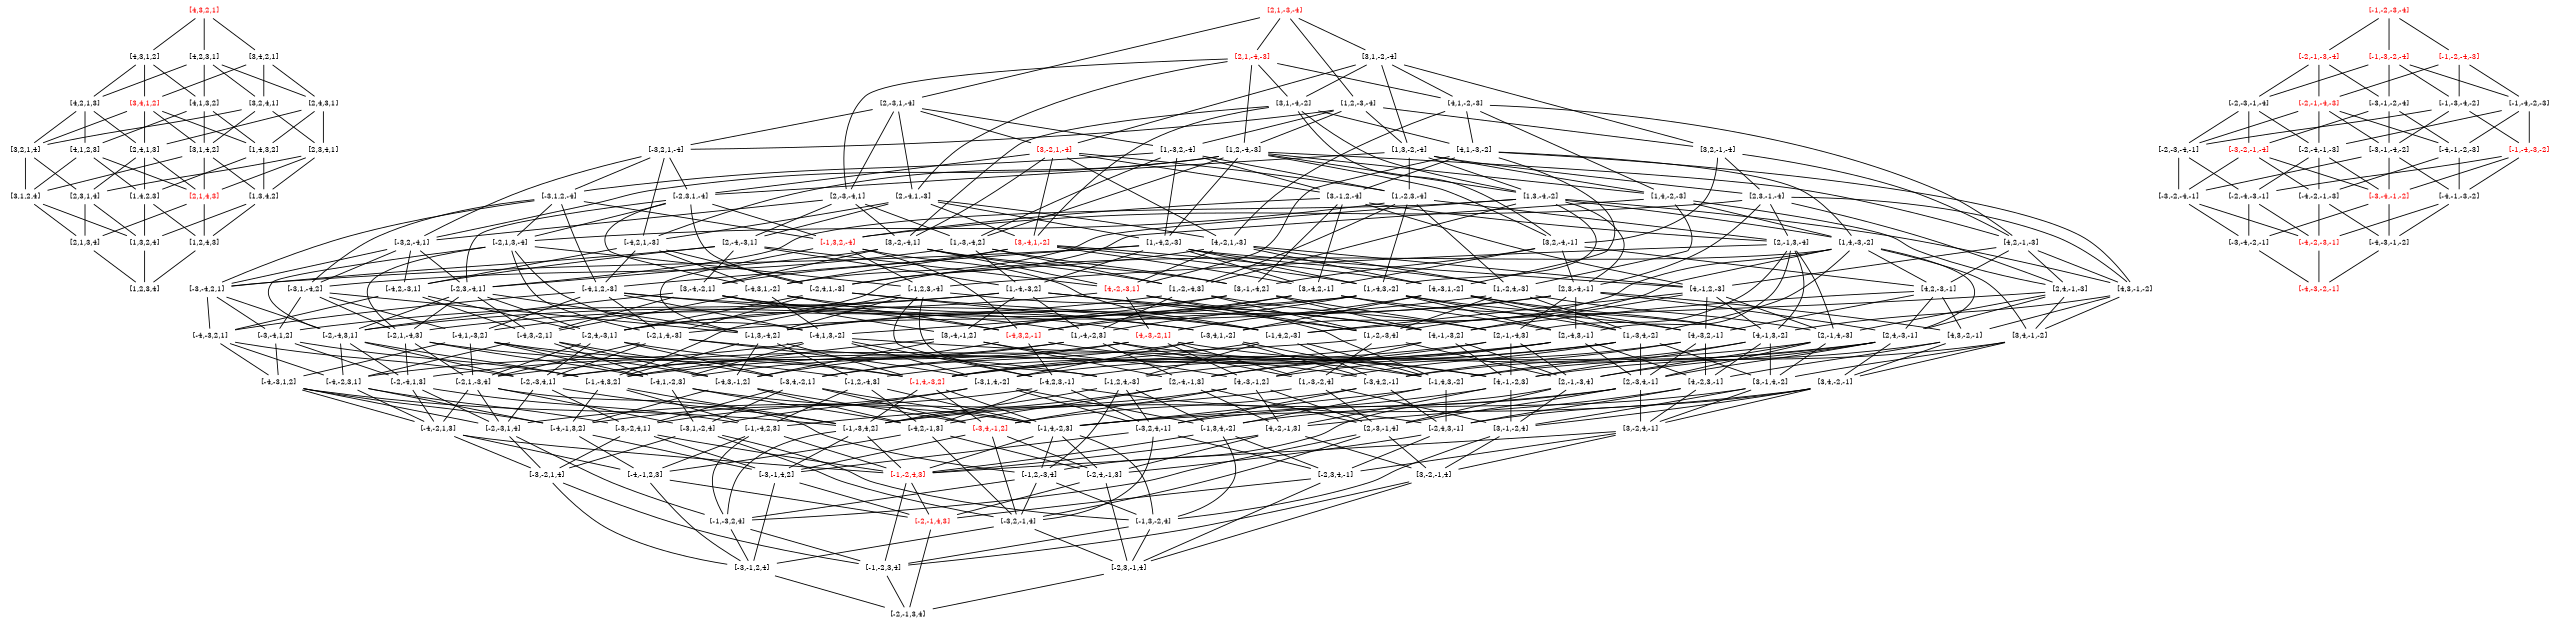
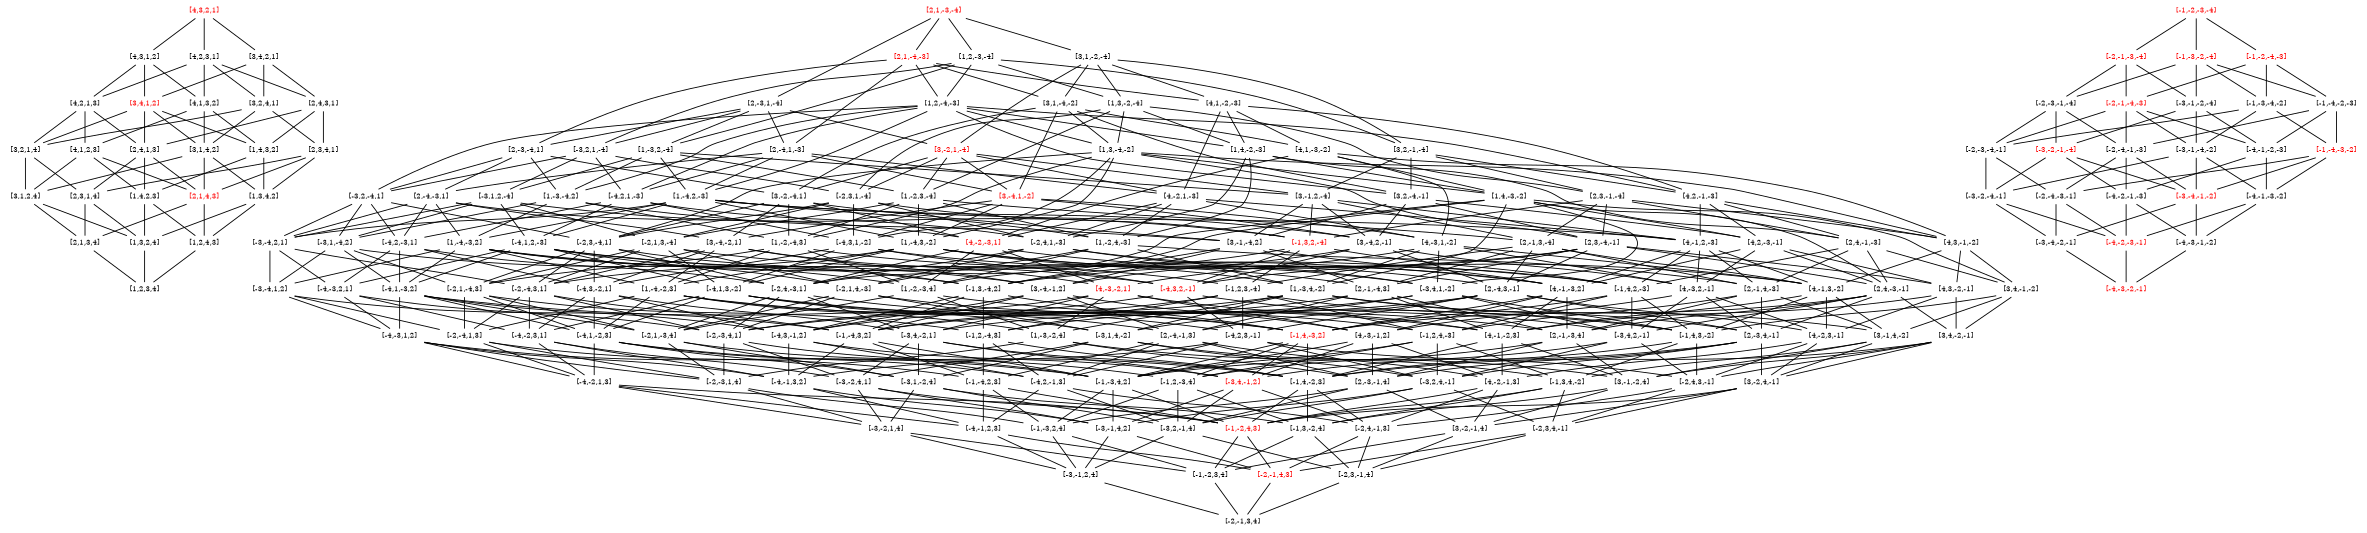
edge "[4,1,-3,-2]" -- "[3,-1,2,-4]": now "[3,2,-1,-4]" -- "[3,-1,2,-4]"
edge "[-4,2,-3,1]" -- "[-4,1,-3,2]": added
edge "[-1,2,3,-4]" -- "[-1,3,-4,2]": now "[-1,2,3,-4]" -- "[-1,2,-4,3]"
edge "[-2,1,-3,4]" -- "[-4,-2,1,3]": now "[-4,1,-2,3]" -- "[-4,-2,1,3]"
edge "[-1,4,-2,3]" -- "[-1,2,-3,4]": now "[-1,4,-3,2]" -- "[-1,2,-3,4]"
